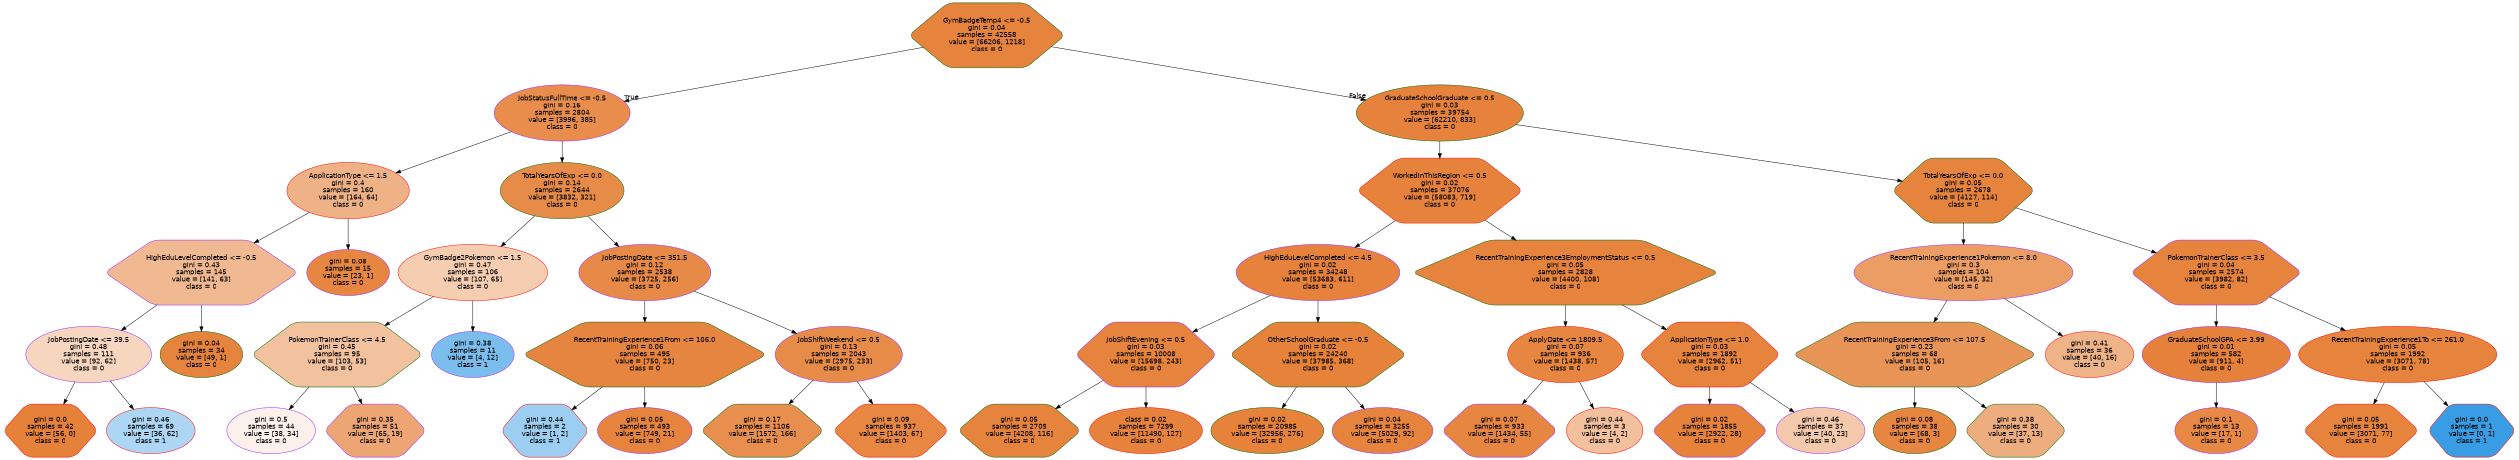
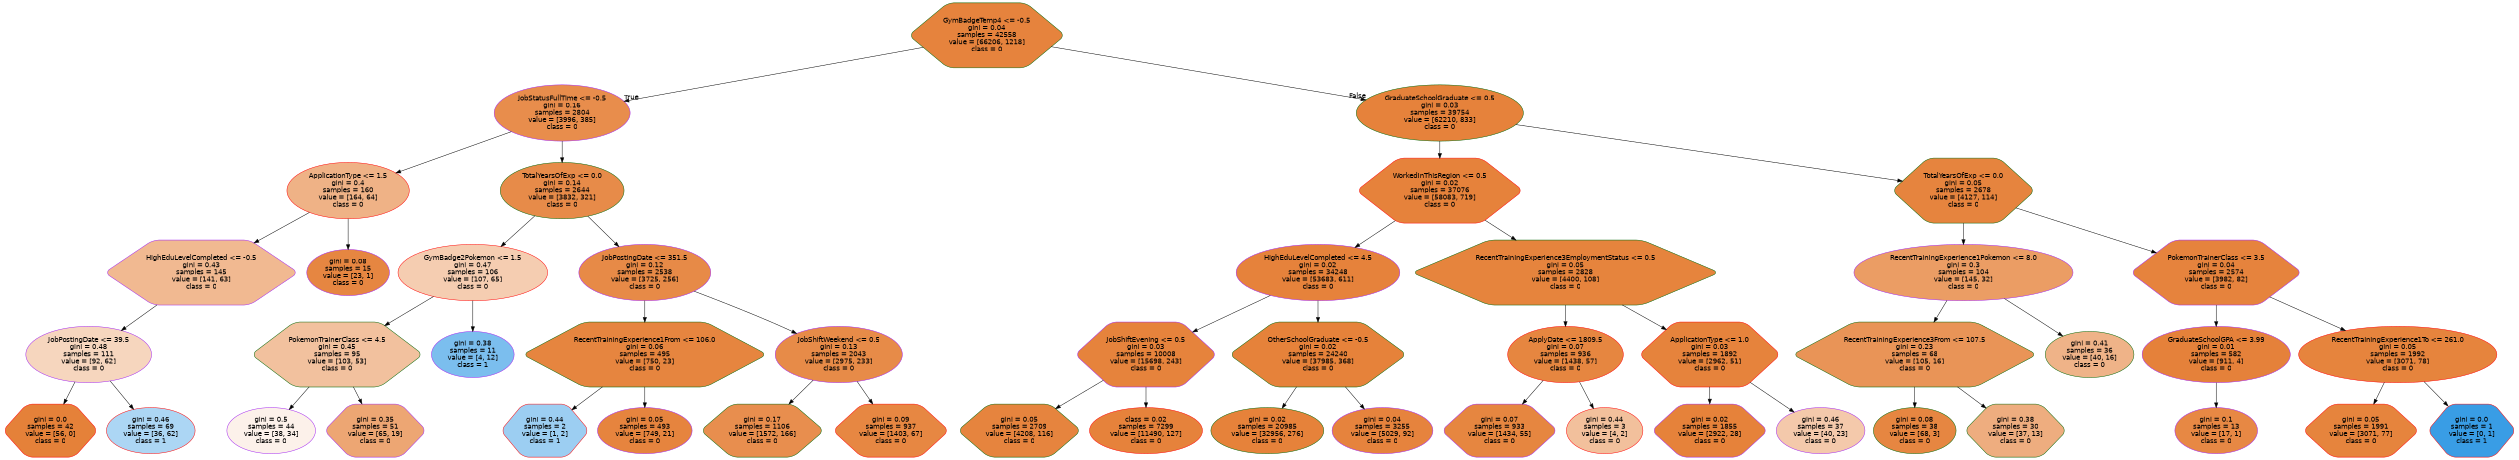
node "gini = 0.04 samples = 34 value = [49, 1] class = 0": removed
node "gini = 0.41 samples = 36 value = [40, 16] class = 0": color red -> darkgreen
